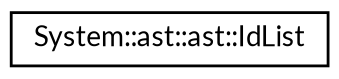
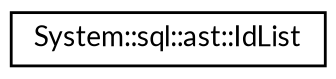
node "System::ast::ast::IdList": label "System::ast::ast::IdList" -> "System::sql::ast::IdList"
